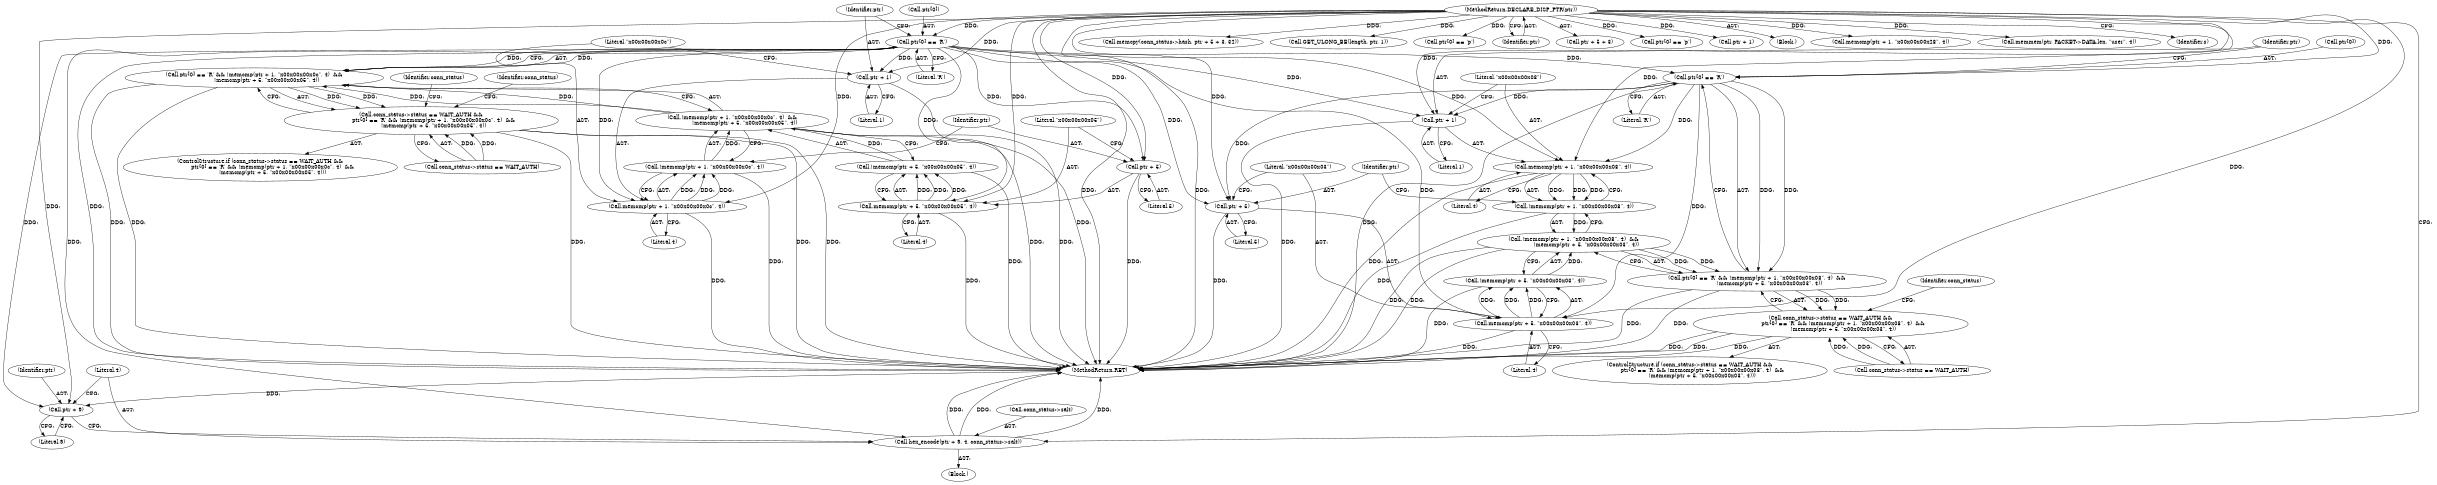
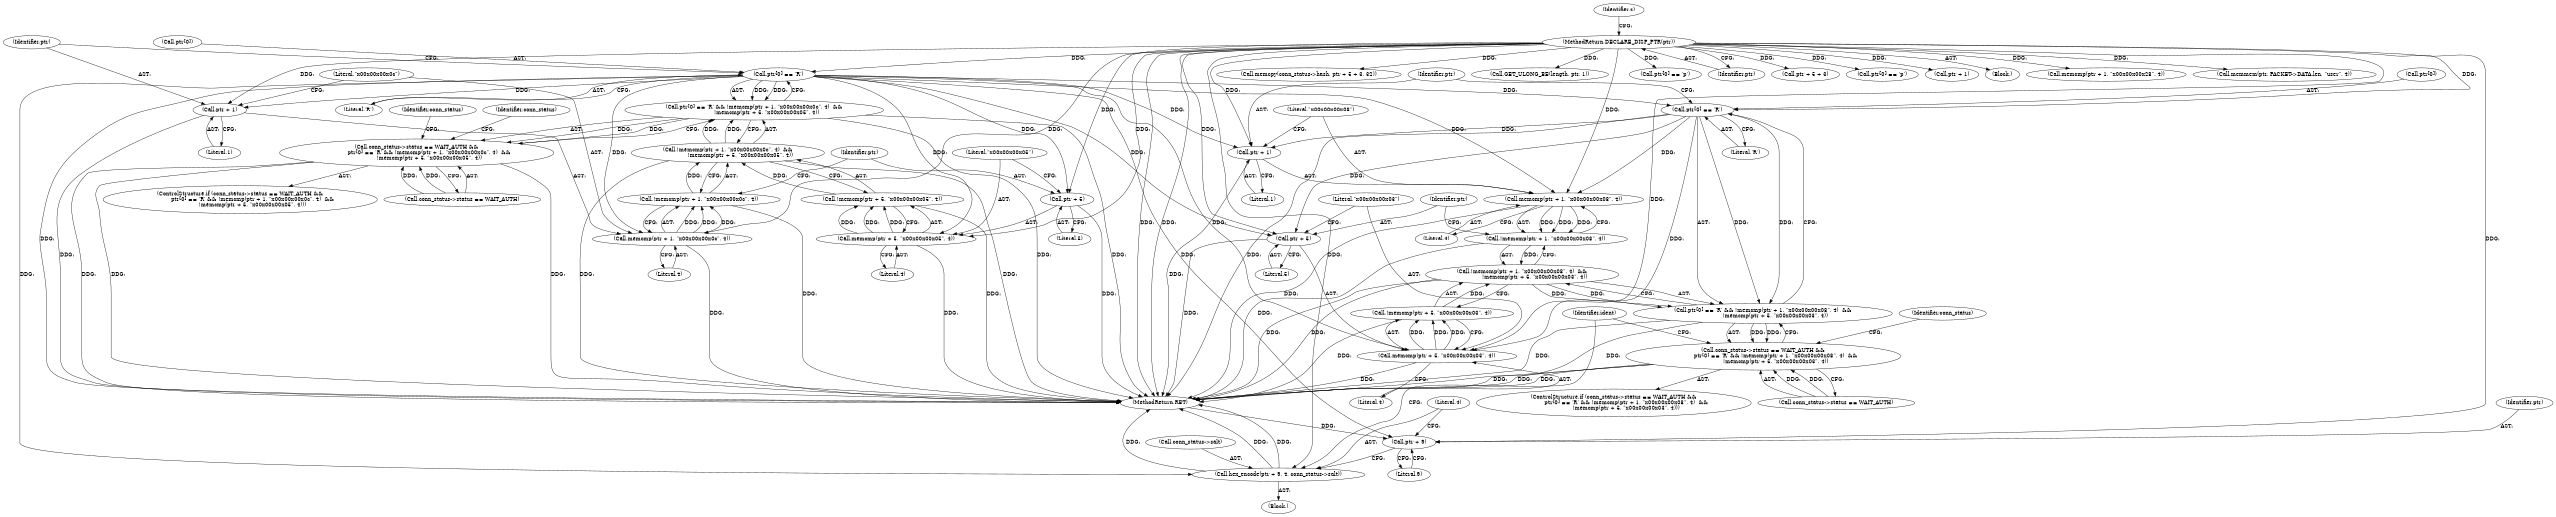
edge "(MethodReturn,DECLARE_DISP_PTR(ptr))" -> "(Identifier,s)": reversed
edge "(MethodReturn,DECLARE_DISP_PTR(ptr))" -> "(Call,ptr + 5 + 3)": label "AST: " -> "DDG: "
edge "(MethodReturn,DECLARE_DISP_PTR(ptr))" -> "(Call,hex_encode(ptr + 9, 4, conn_status->salt))": label "CFG: " -> "DDG: "
node "(Identifier,ident)": added
